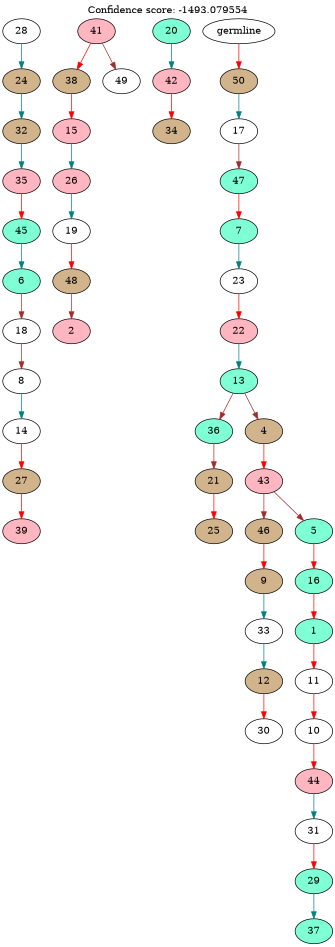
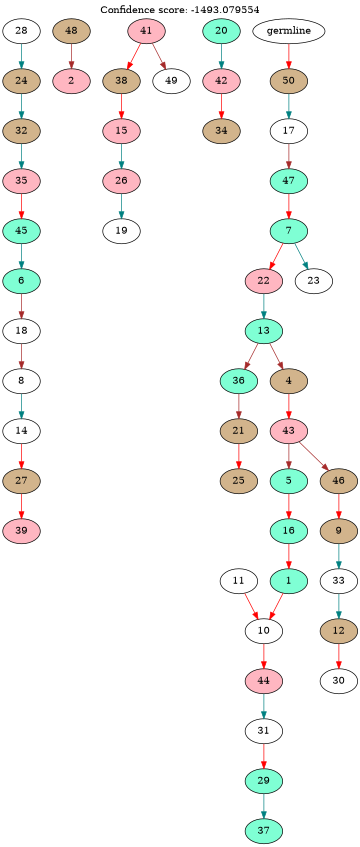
edge "19" -> "48": removed
edge "23" -> "22": now "7" -> "22"
edge "1" -> "11": now "1" -> "10"
